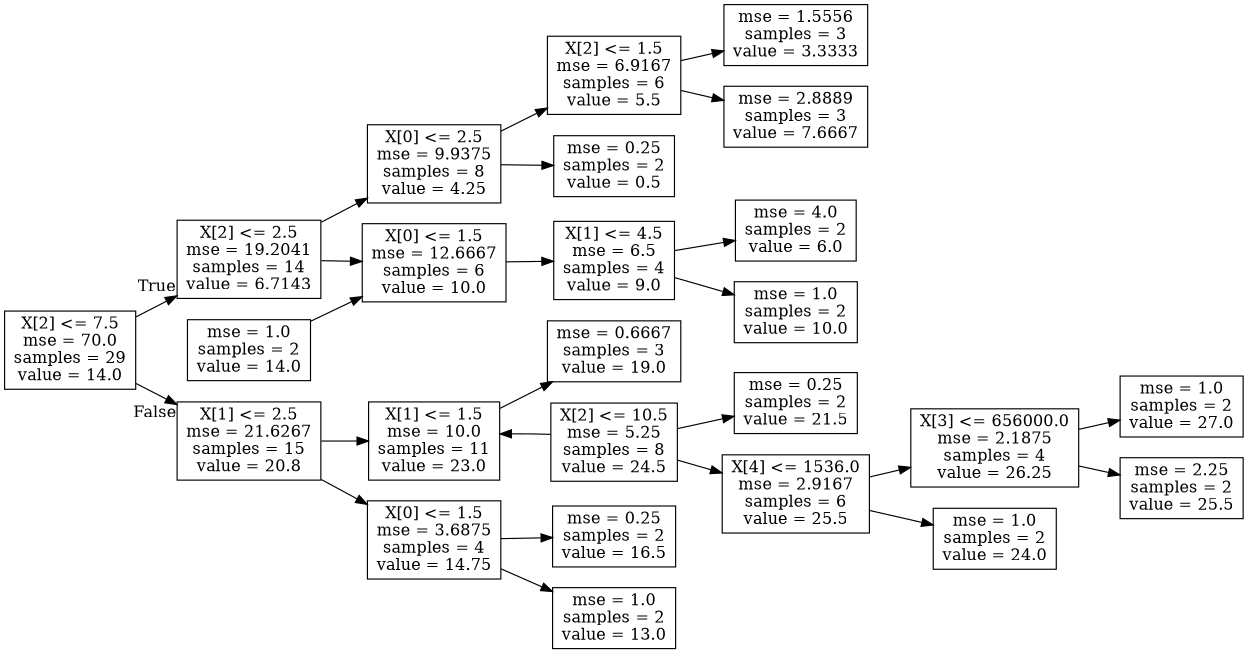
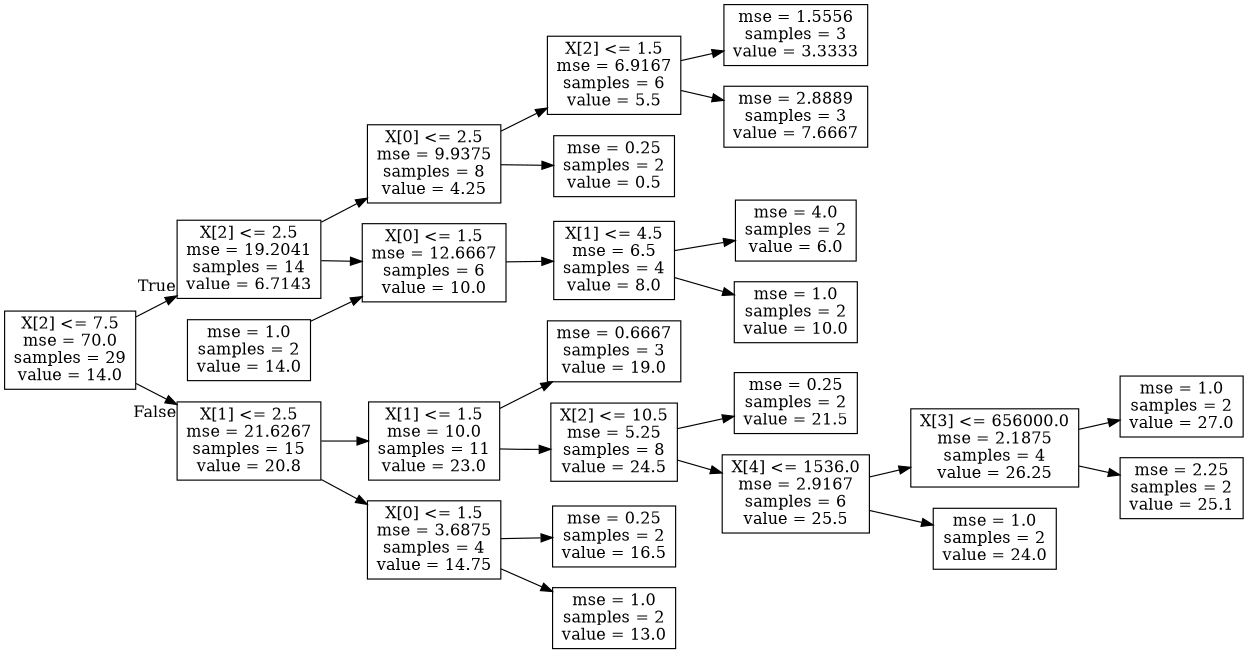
node "X[1] <= 4.5 mse = 6.5 samples = 4 value = 9.0": label "X[1] <= 4.5 mse = 6.5 samples = 4 value = 9.0" -> "X[1] <= 4.5 mse = 6.5 samples = 4 value = 8.0"
edge "X[2] <= 10.5 mse = 5.25 samples = 8 value = 24.5" -> "X[1] <= 1.5 mse = 10.0 samples = 11 value = 23.0": reversed
node "mse = 2.25 samples = 2 value = 25.5": label "mse = 2.25 samples = 2 value = 25.5" -> "mse = 2.25 samples = 2 value = 25.1"
